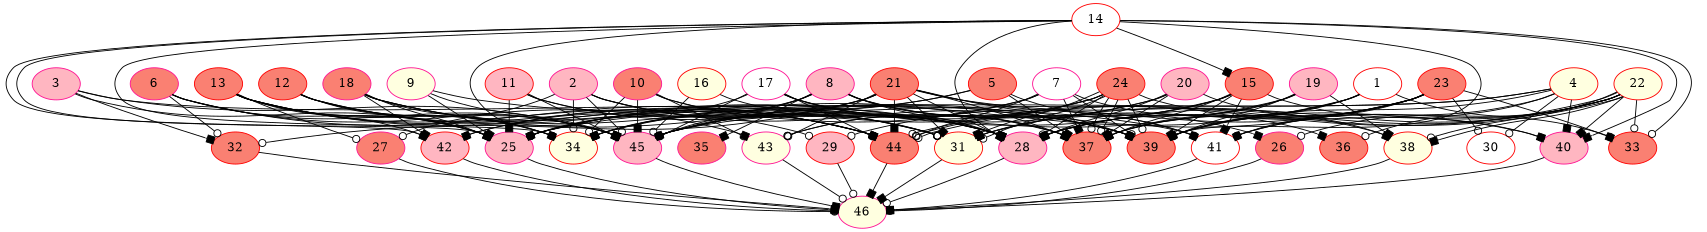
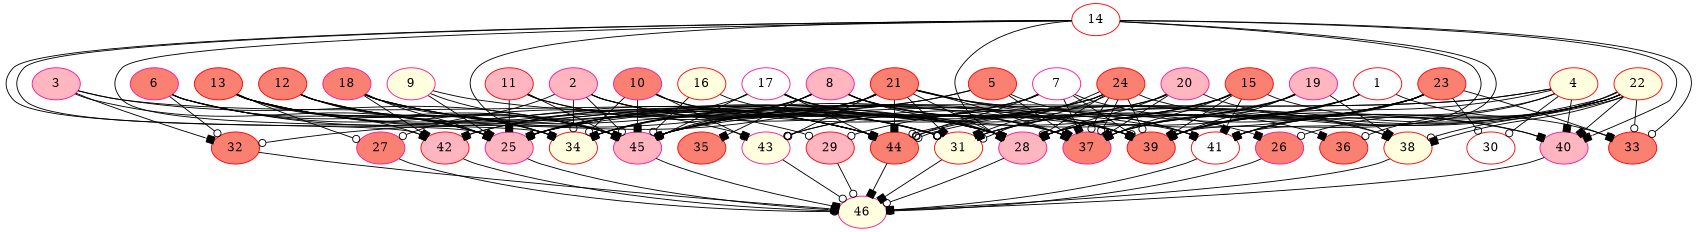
edge "14" -> "15": now "14" -> "41"
node "35": color deeppink -> red
node "37": color red -> deeppink
